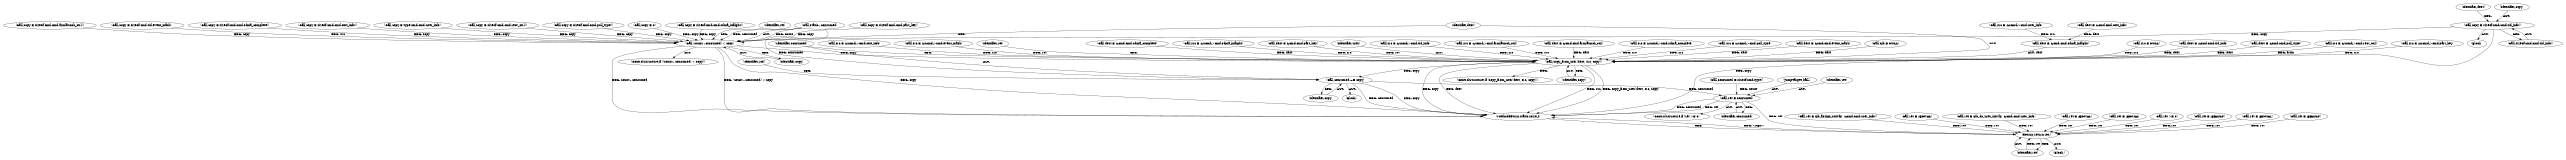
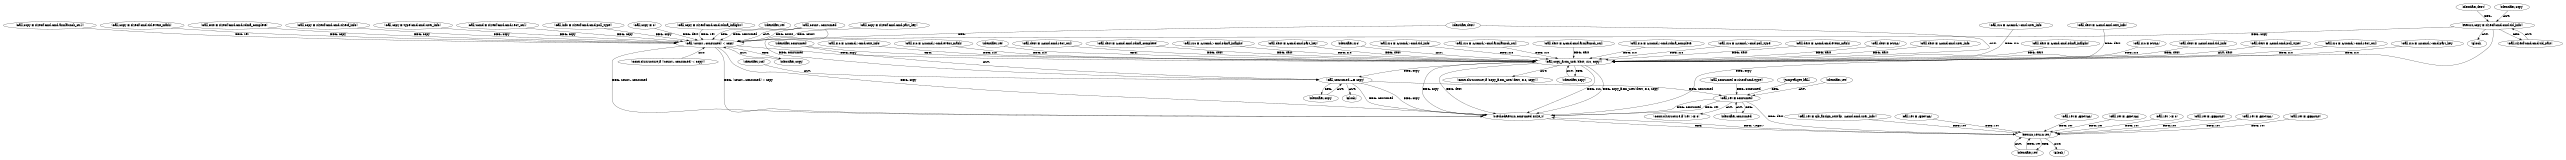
node "(Call,copy = sizeof(cmd.cmd.sdma_complete))": label "(Call,copy = sizeof(cmd.cmd.sdma_complete))" -> "(Call,ctxt = sizeof(cmd.cmd.sdma_complete))"
node "(Call,copy = sizeof(cmd.cmd.ctxt_info))": label "(Call,copy = sizeof(cmd.cmd.ctxt_info))" -> "(Call,copy = sizeof(cmd.cmd.sizeof_info))"
node "(Call,copy = sizeof(cmd.cmd.recv_ctrl))": label "(Call,copy = sizeof(cmd.cmd.recv_ctrl))" -> "(Call,ucmd = sizeof(cmd.cmd.recv_ctrl))"
node "(Call,copy = sizeof(cmd.cmd.poll_type))": label "(Call,copy = sizeof(cmd.cmd.poll_type))" -> "(Call,info = sizeof(cmd.cmd.poll_type))"
node "(Call,static - consumed)": label "(Call,static - consumed)" -> "(Call,count - consumed)"
node "(Call,copy = sizeof(cmd.cmd.tid_info))": label "(Call,copy = sizeof(cmd.cmd.tid_info))" -> "(Return,copy = sizeof(cmd.cmd.tid_info))"
edge "(Call,copy = sizeof(cmd.cmd.armlaunch_ctrl))" -> "(Call,(count - consumed) < copy)": label "DDG: copy" -> "DDG: ret"
edge "(Call,copy = sizeof(cmd.tid.event_mask))" -> "(Call,(count - consumed) < copy)": label "DDG: src" -> "DDG: copy"
edge "(Call,copy = 0)" -> "(Call,(count - consumed) < copy)": label "DDG: copy" -> "DDG: dest"
edge "(Call,copy = sizeof(cmd.cmd.sdma_inflight))" -> "(Call,(count - consumed) < copy)": label "DDG: copy" -> "DDG: ret"
edge "(Call,copy = sizeof(cmd.cmd.part_key))" -> "(Call,(count - consumed) < copy)": label "DDG: copy" -> "DDG: count"
edge "(Call,src = &ucmd->cmd.user_info)" -> "(Call,dest = &cmd.cmd.sdma_inflight)": now "(Call,src = &ucmd->cmd.user_info)" -> "(Call,copy_from_user(dest, src, copy))"
edge "(Call,dest = &cmd.cmd.ctxt_info)" -> "(Call,dest = &cmd.cmd.sdma_inflight)": now "(Call,dest = &cmd.cmd.ctxt_info)" -> "(Call,copy_from_user(dest, src, copy))"
node "(Call,dest = &cmd.cmd.recv_ctrl)": added
node "(Identifier,user)": label "(Identifier,user)" -> "(Identifier,src)"
node "(Call,qib = NULL)": label "(Call,qib = NULL)" -> "(Call,dest = NULL)"
node "(Call,dest = &cmd.cmd.user_info)": added
node "(Call,sizeof(cmd.cmd.tid_info))": label "(Call,sizeof(cmd.cmd.tid_info))" -> "(Call,sizeof(cmd.cmd.tid_part))"
edge "(Call,(count - consumed) < copy)" -> "(ControlStructure,if ((count - consumed) < copy))": reversed
edge "(Call,src = &ucmd->cmd.event_mask)" -> "(Call,copy_from_user(dest, src, copy))": label "DDG: ret" -> "DDG: src"
edge "(Call,dest = &cmd.cmd.part_key)" -> "(Call,copy_from_user(dest, src, copy))": label "DDG: ret" -> "DDG: dest"
edge "(Call,dest = &cmd.cmd.sdma_inflight)" -> "(Call,copy_from_user(dest, src, copy))": label "AST: dest" -> "DDG: dest"
edge "(Call,dest = &cmd.cmd.poll_type)" -> "(Call,copy_from_user(dest, src, copy))": label "DDG: dest" -> "AST: dest"
edge "(Call,src = &ucmd->cmd.recv_ctrl)" -> "(Call,copy_from_user(dest, src, copy))": label "DDG: from" -> "DDG: src"
edge "(Identifier,rcd)" -> "(Call,consumed += copy)": label "CFG: " -> "AST: "
edge "(Call,copy_from_user(dest, src, copy))" -> "(ControlStructure,if (copy_from_user(dest, src, copy)))": label "DDG: " -> "AST: "
edge "(Call,consumed = sizeof(cmd.type))" -> "(Call,ret = consumed)": label "DDG: count" -> "DDG: consumed"
edge "(JumpTarget,bail:)" -> "(Call,ret = consumed)": label "AST: " -> "CFG: "
node "(MethodReturn,static ssize_t)": label "(MethodReturn,static ssize_t)" -> "(MethodReturn,consumed ssize_t)"
edge "(Call,ret = consumed)" -> "(Return,return ret;)": label "DDG: ret" -> "DDG: dest"
node "(Call,ret = qib_do_user_init(fp, &cmd.cmd.user_info))": removed
edge "(Call,ret >= 0)" -> "(Return,return ret;)": label "CFG: ret" -> "DDG: ret"
